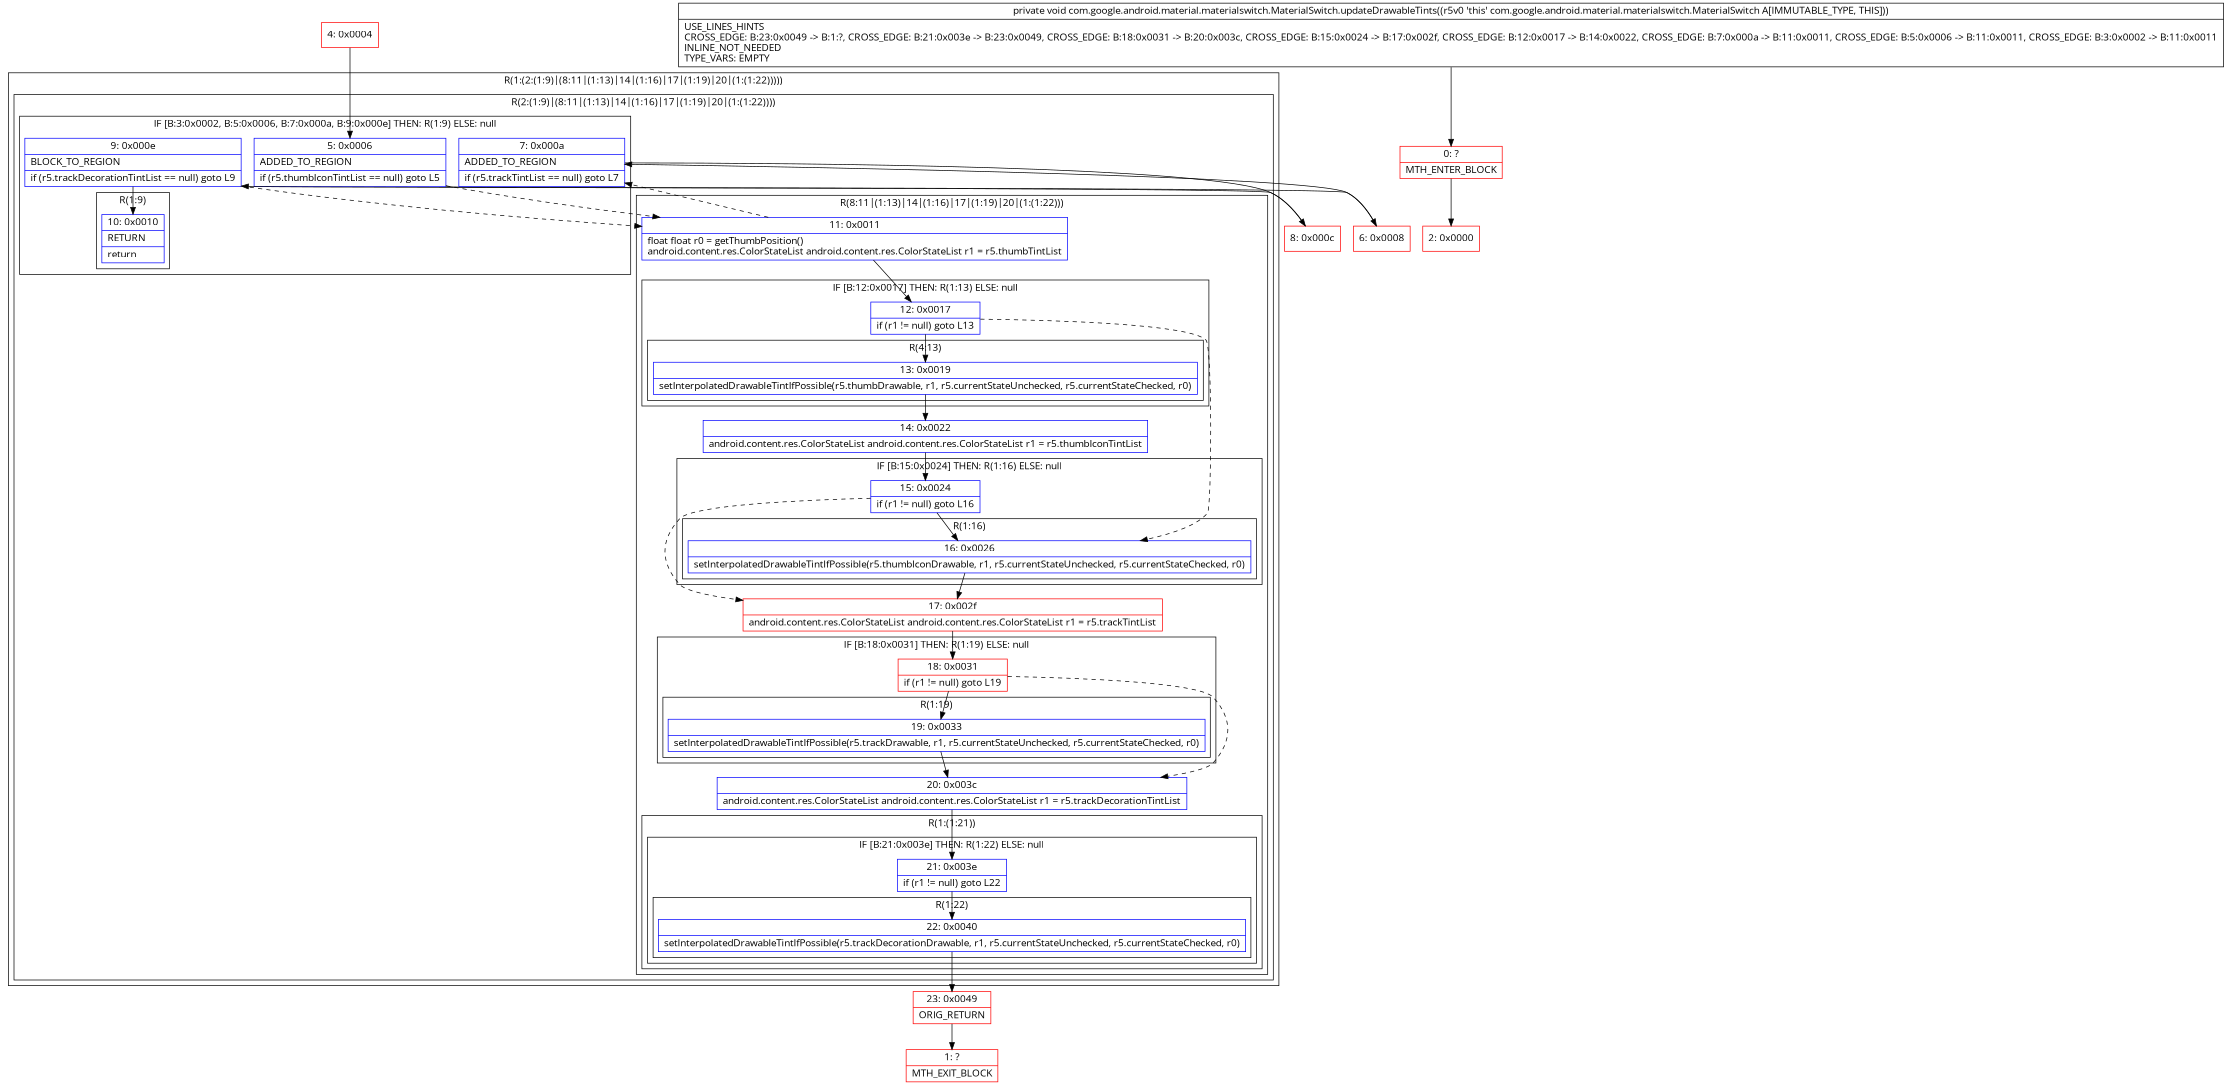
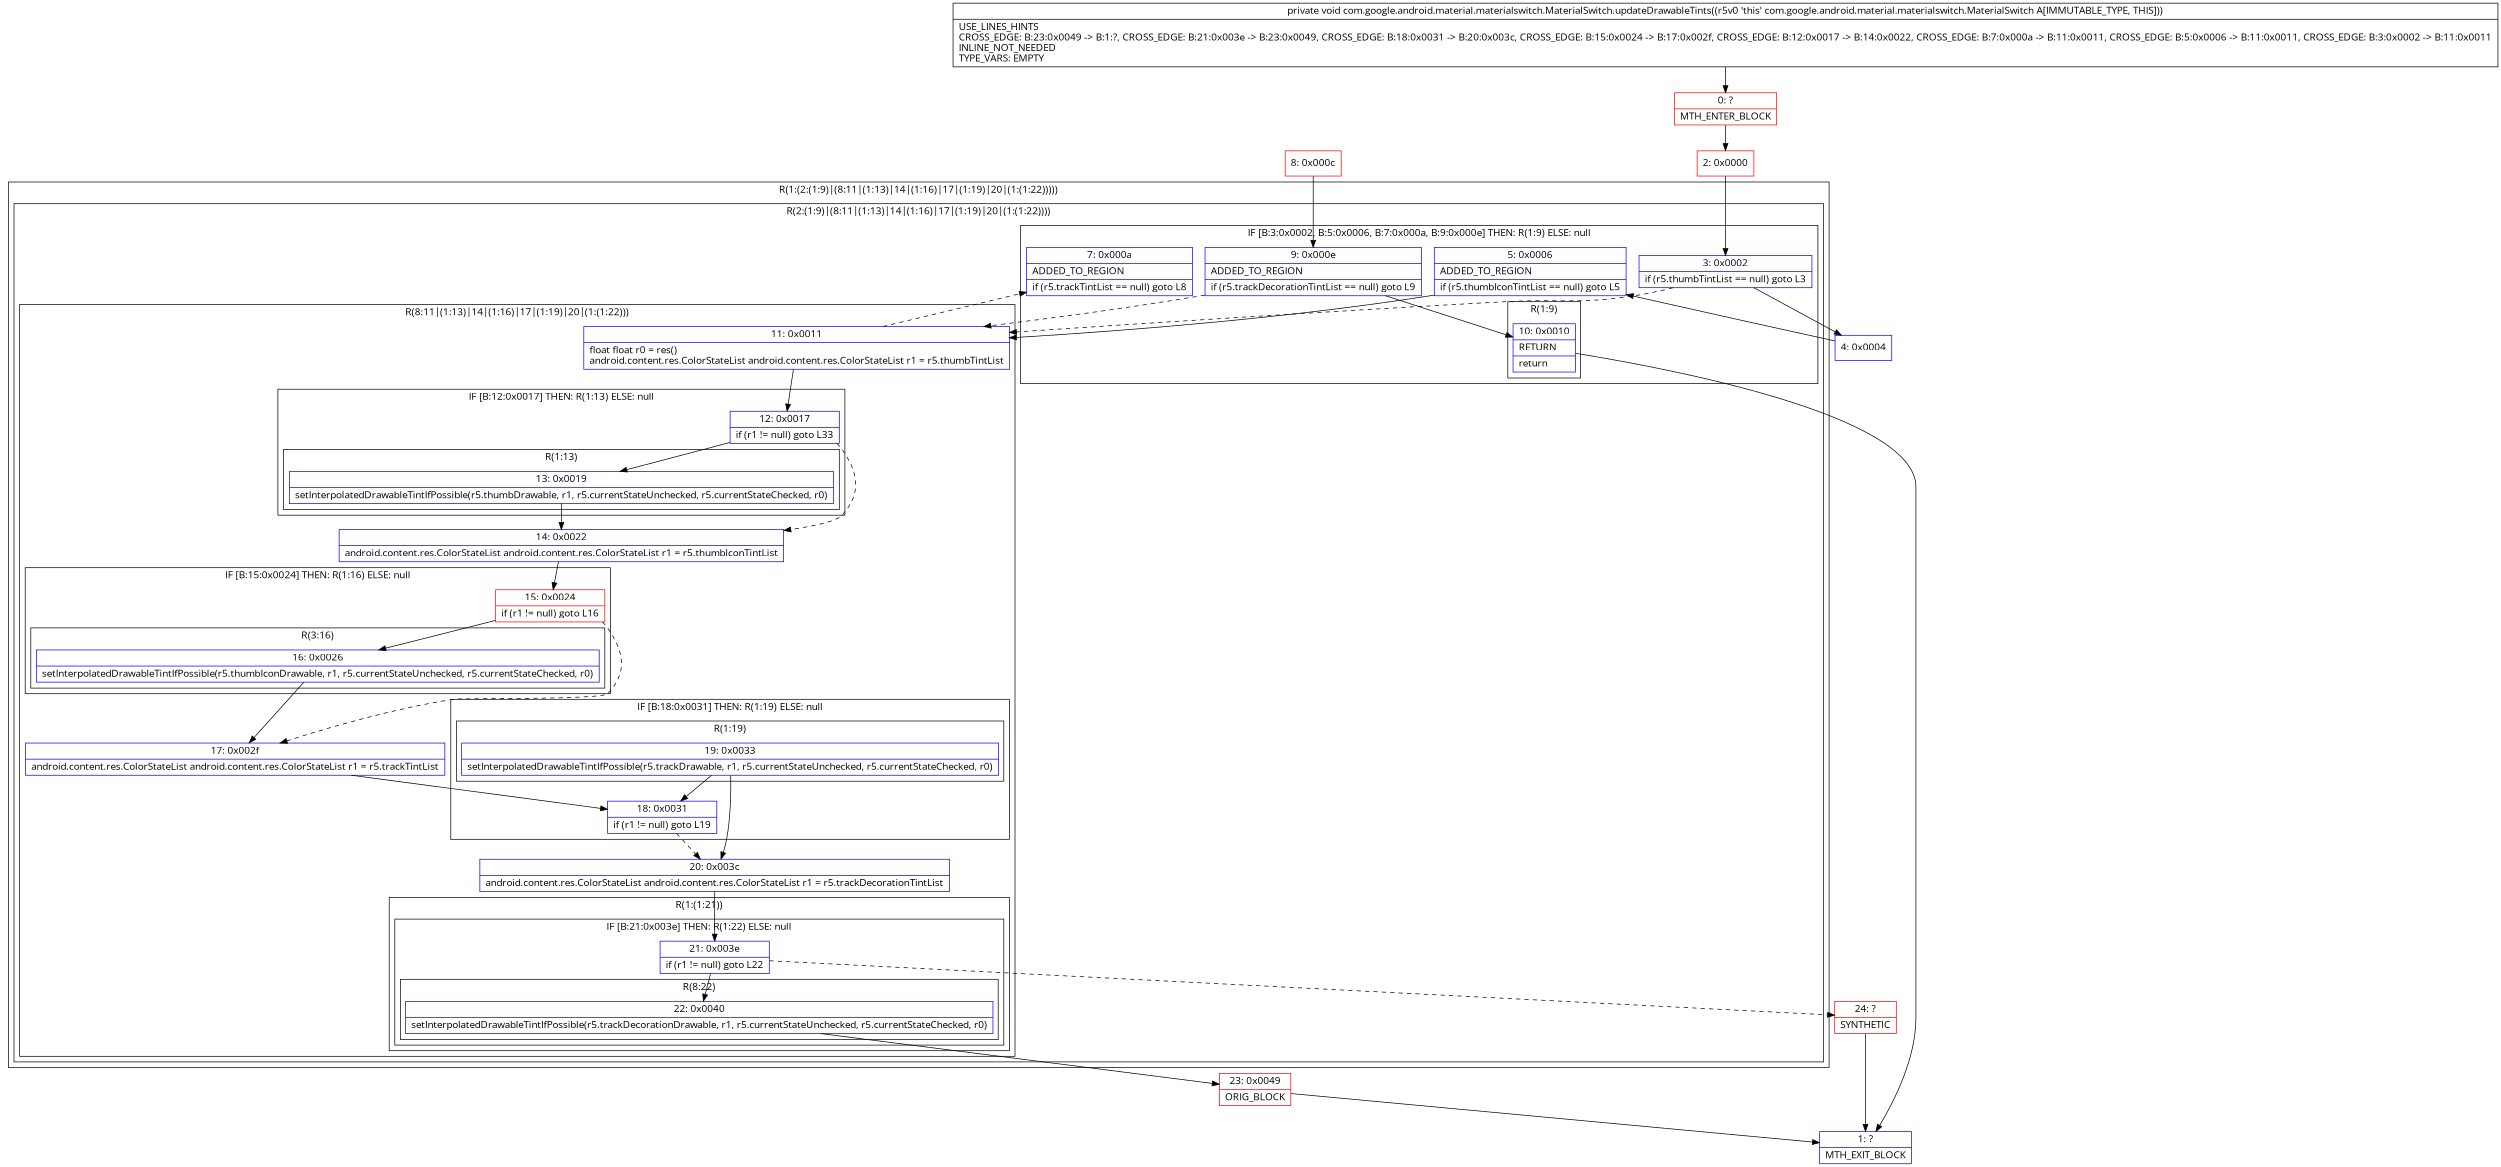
node "4: 0x0004": color red -> blue
node "9: 0x000e": text "BLOCK_TO_REGION" -> "ADDED_TO_REGION"
edge "7: 0x000a" -> "8: 0x000c": removed
node "7: 0x000a": text "if (r5.trackTintList == null) goto L7" -> "if (r5.trackTintList == null) goto L8"
edge "5: 0x0006" -> "11: 0x0011": style dashed -> solid
node "6: 0x0008": removed
node "11: 0x0011": text "float float r0 = getThumbPosition()" -> "float float r0 = res()"
node "3: 0x0002": added
node "12: 0x0017": text "if (r1 != null) goto L13" -> "if (r1 != null) goto L33"
edge "12: 0x0017" -> "16: 0x0026": now "12: 0x0017" -> "14: 0x0022"
cluster "R(4:13)": label "R(4:13)" -> "R(1:13)"
node "15: 0x0024": color blue -> red
cluster "R(1:16)": label "R(1:16)" -> "R(3:16)"
node "17: 0x002f": color red -> blue
edge "10: 0x0010" -> "1: ?": added
node "18: 0x0031": color red -> blue
edge "18: 0x0031" -> "19: 0x0033": reversed
cluster "R(1:22)": label "R(1:22)" -> "R(8:22)"
node "23: 0x0049": text "ORIG_RETURN" -> "ORIG_BLOCK"
node "24: ?": added
node "1: ?": color red -> blue
